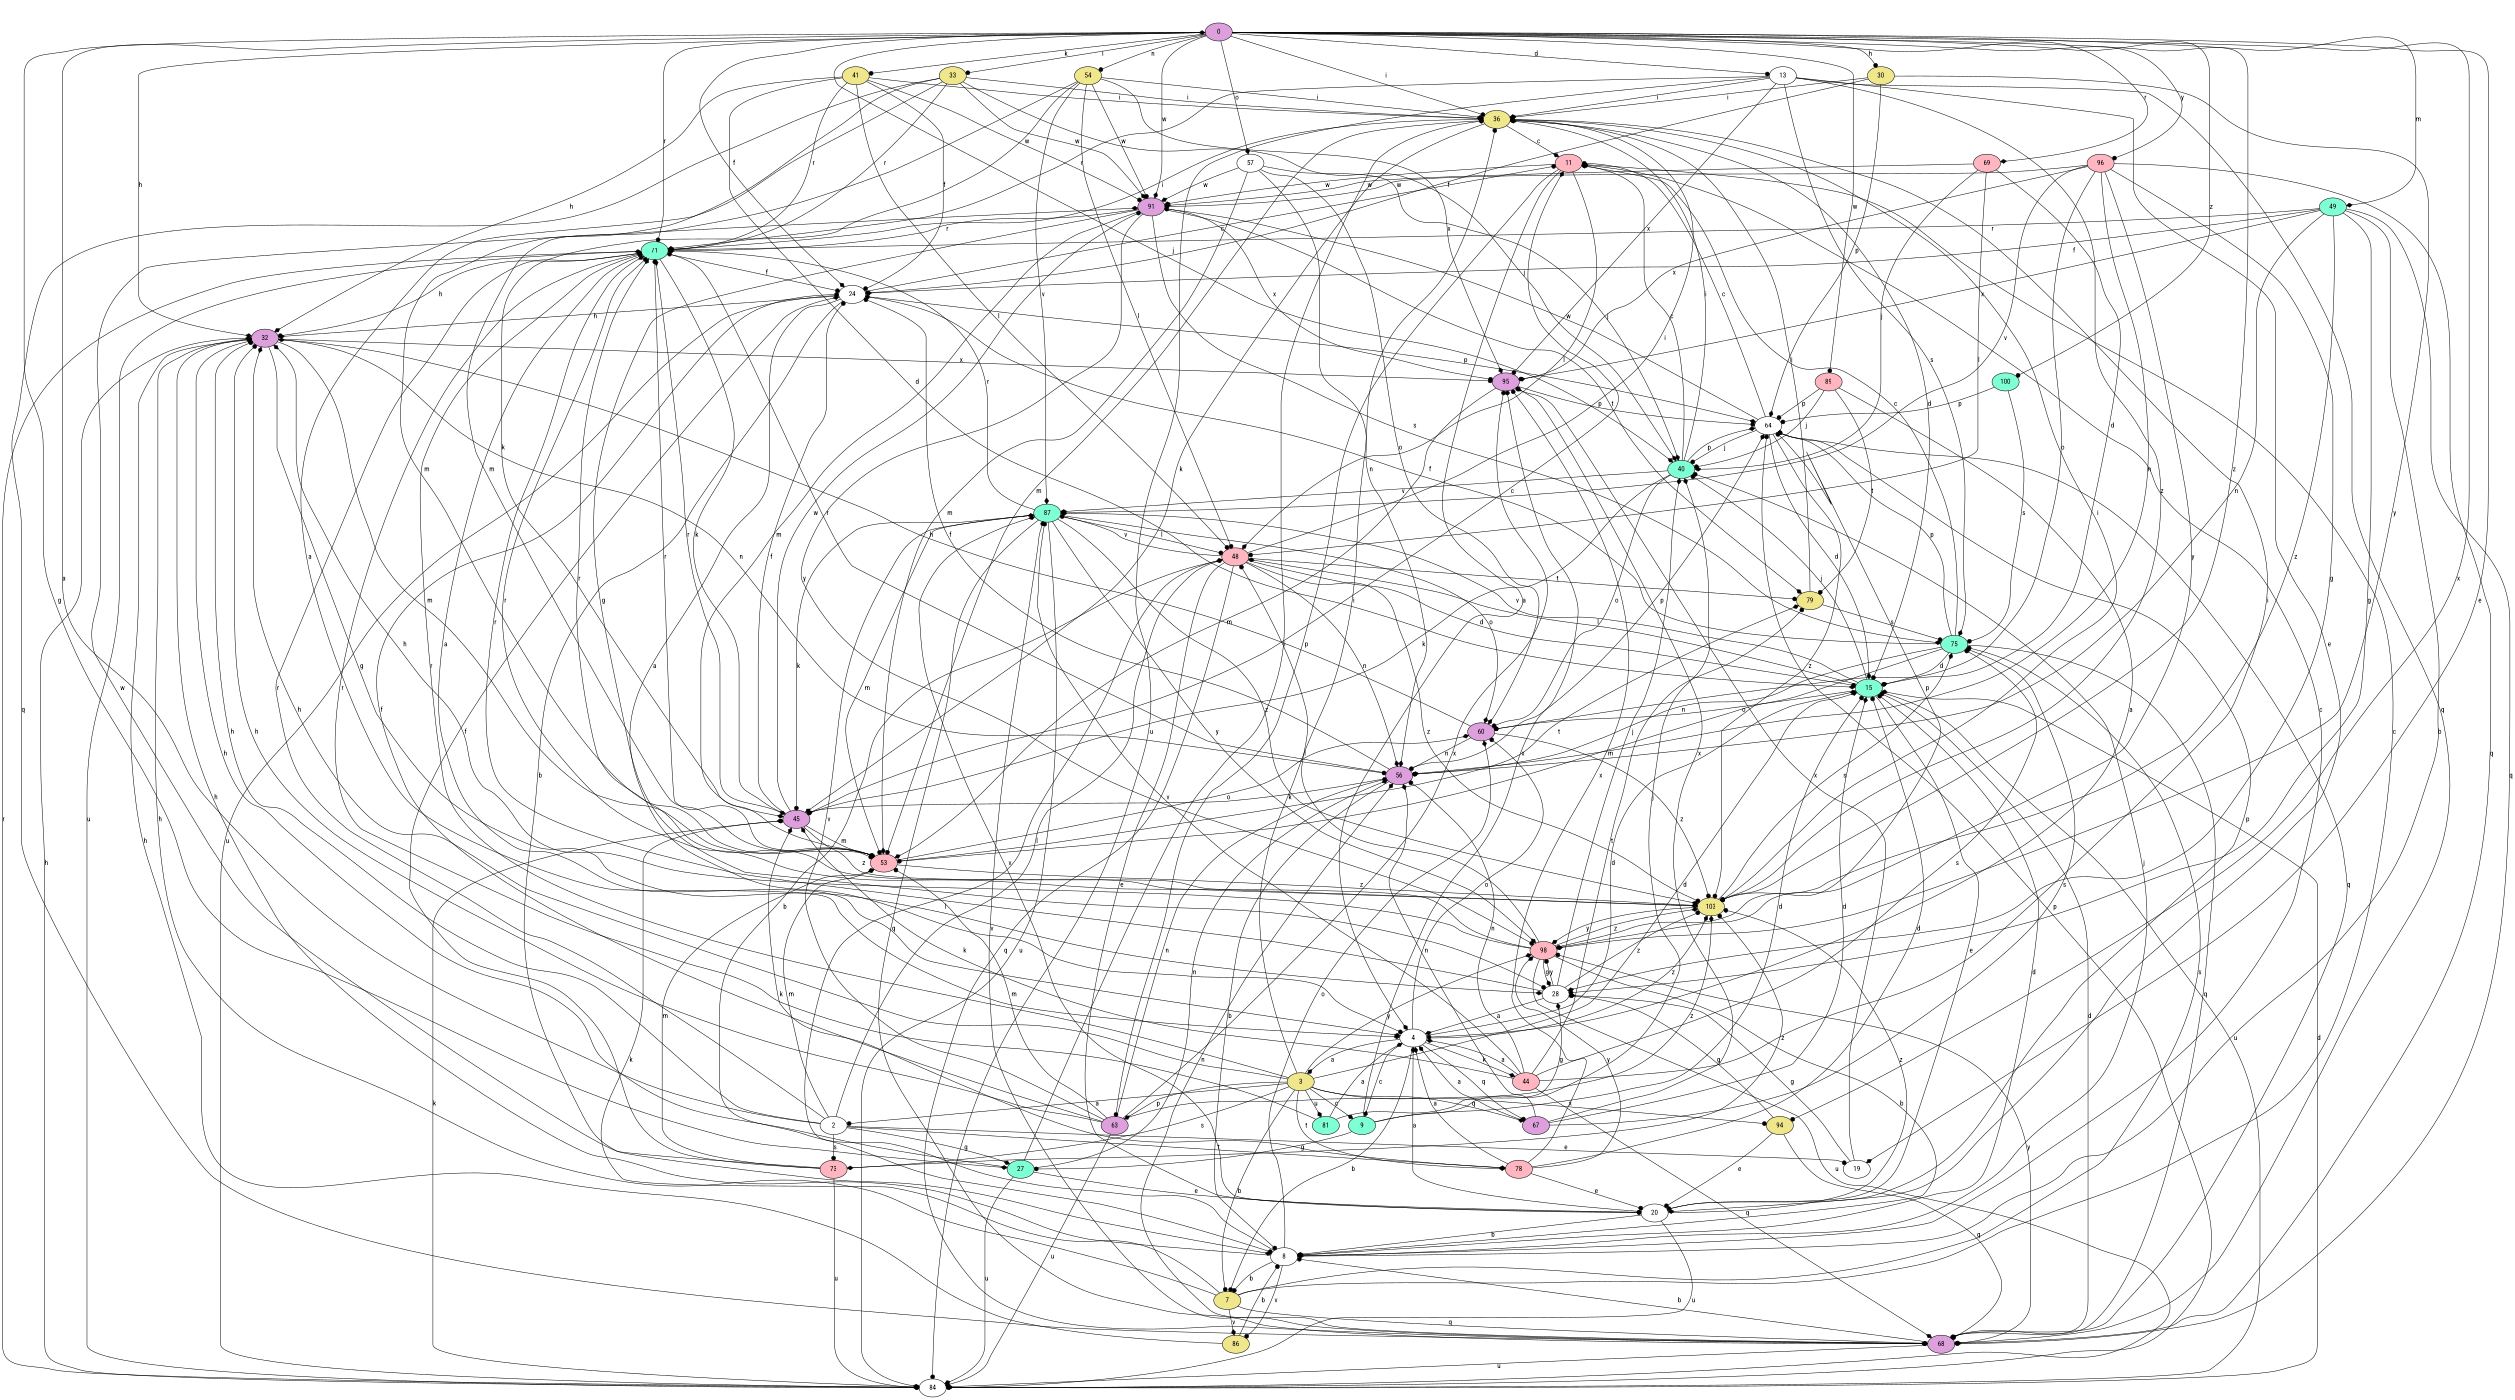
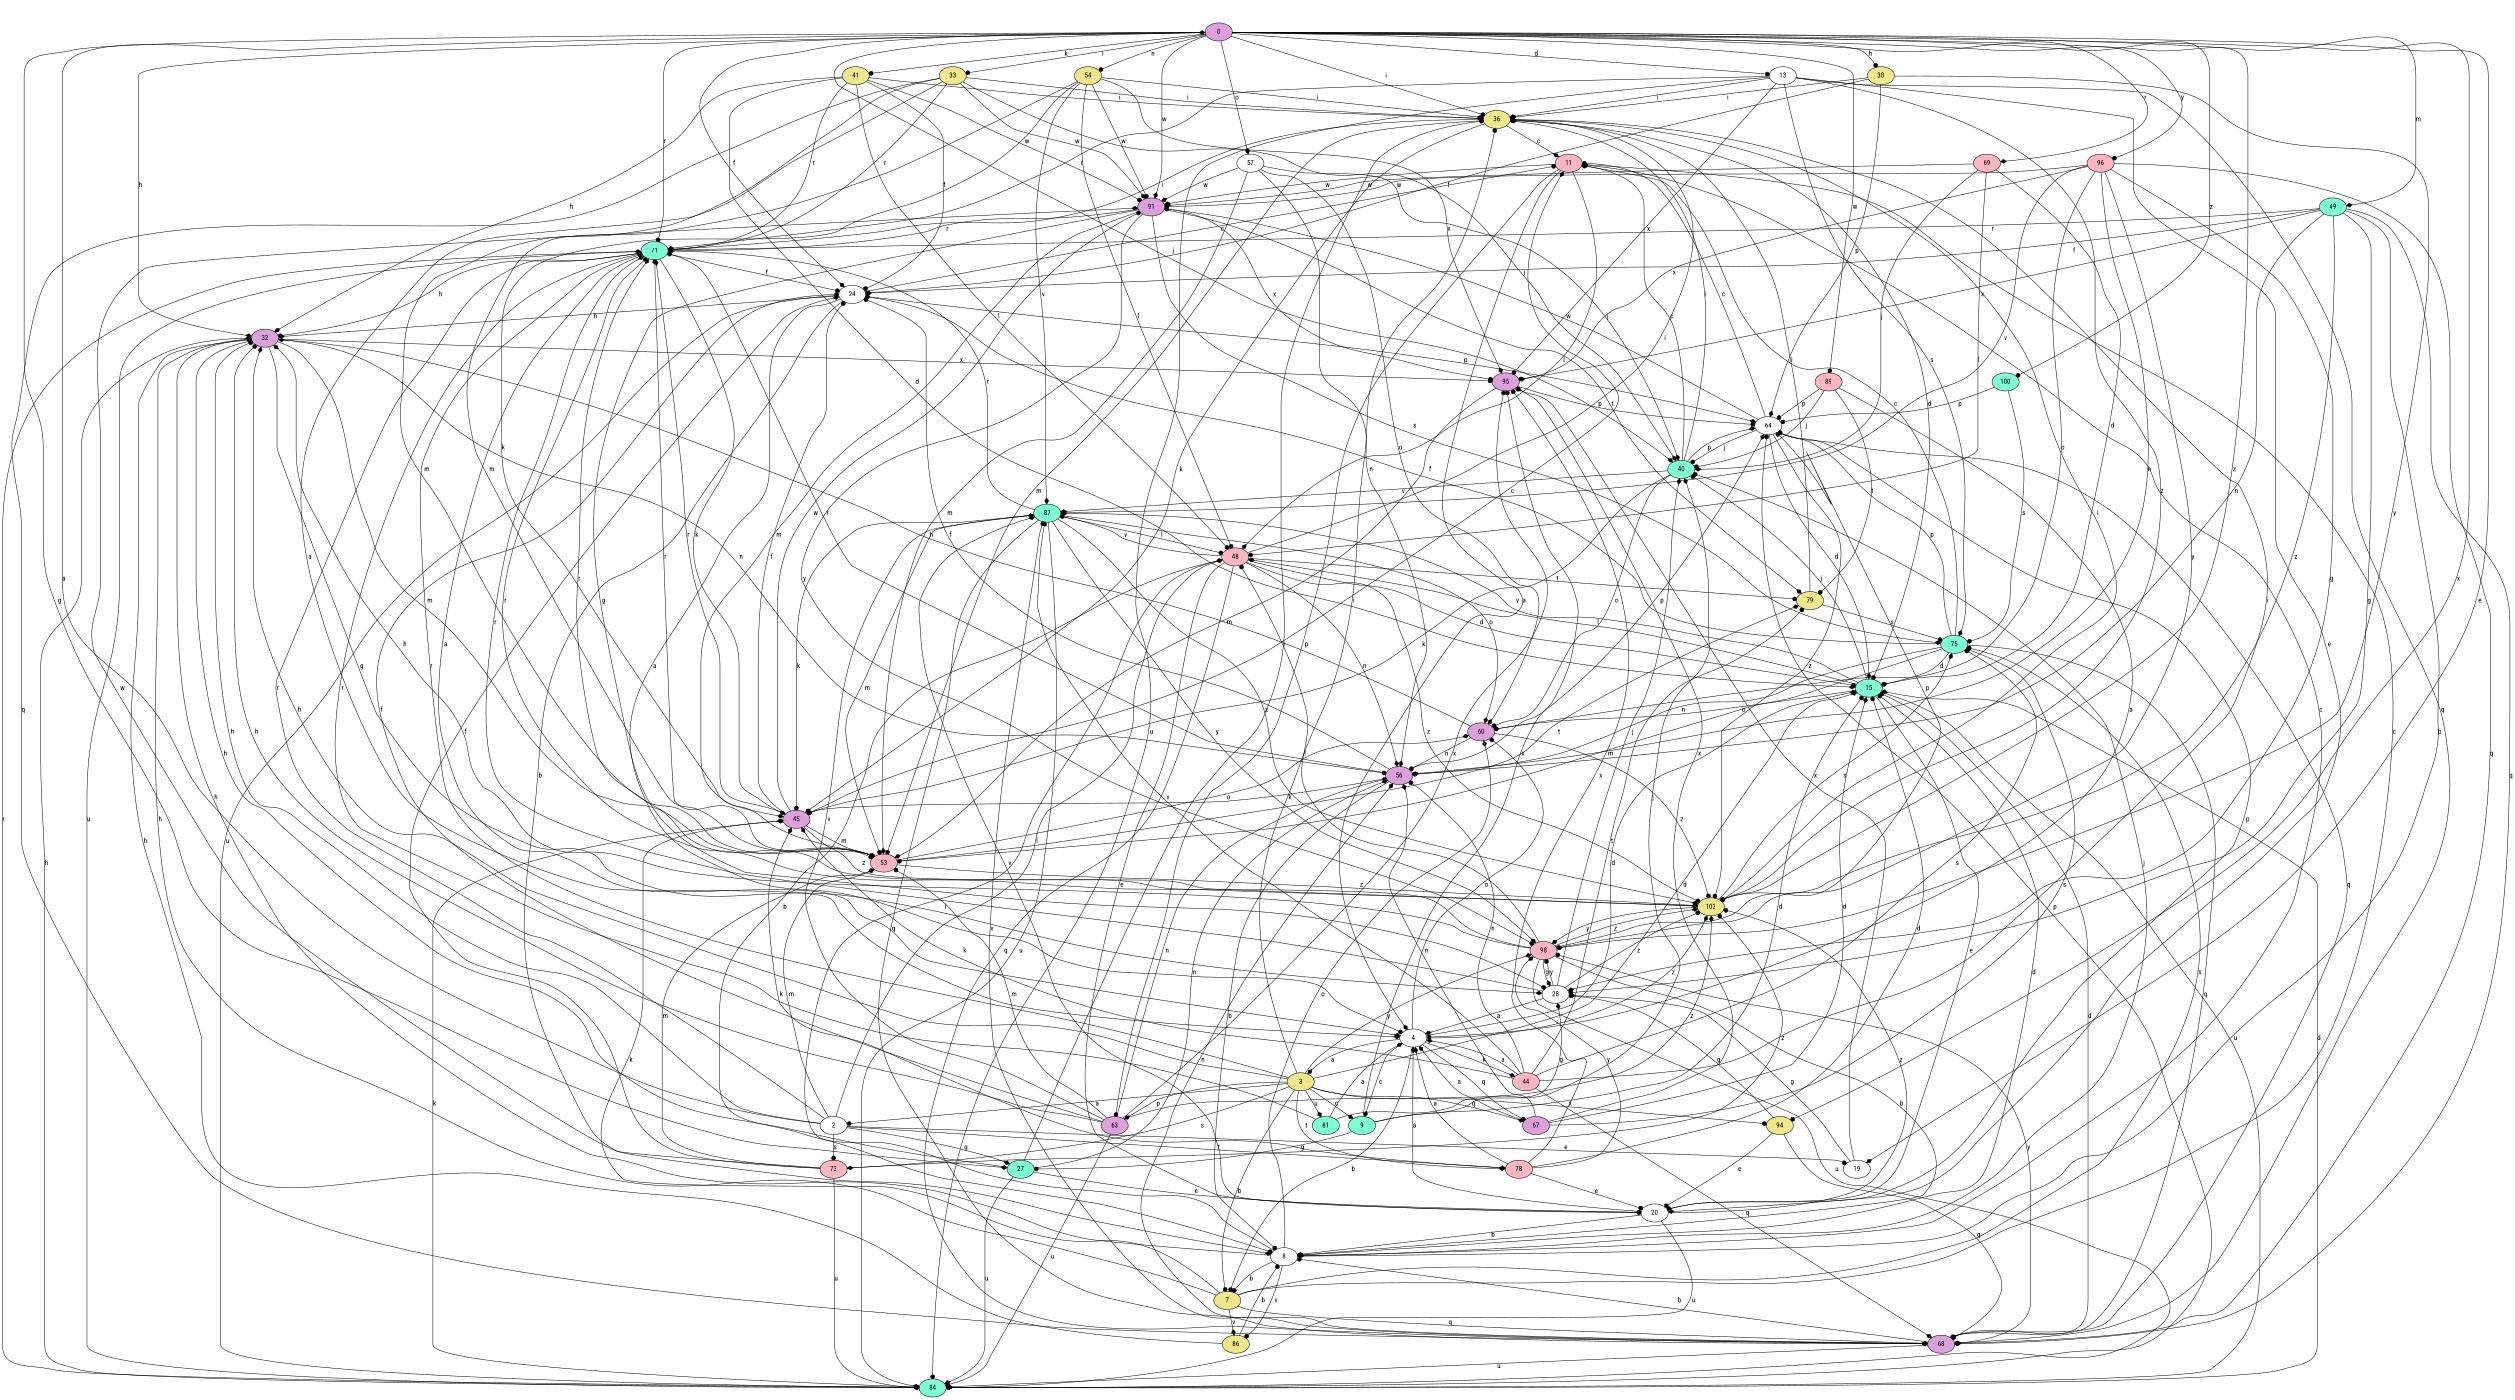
node "84": fillcolor white -> aquamarine
